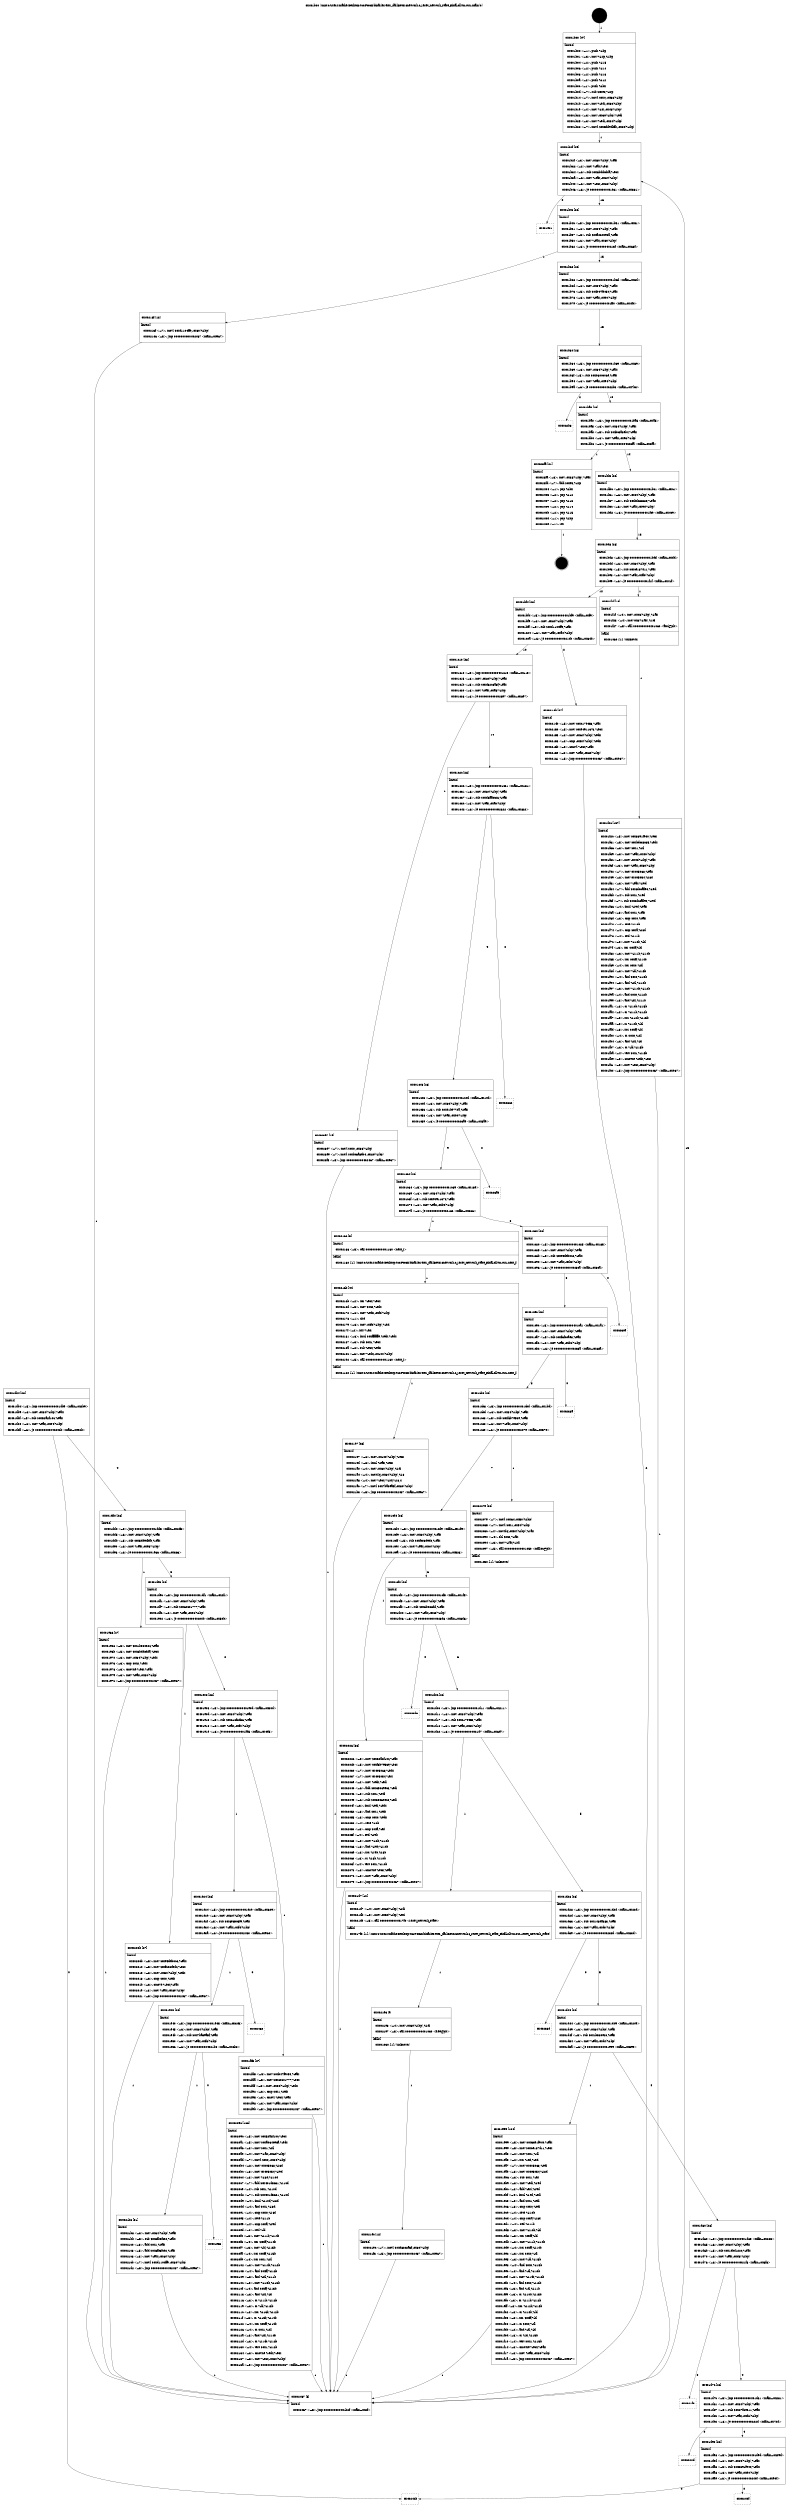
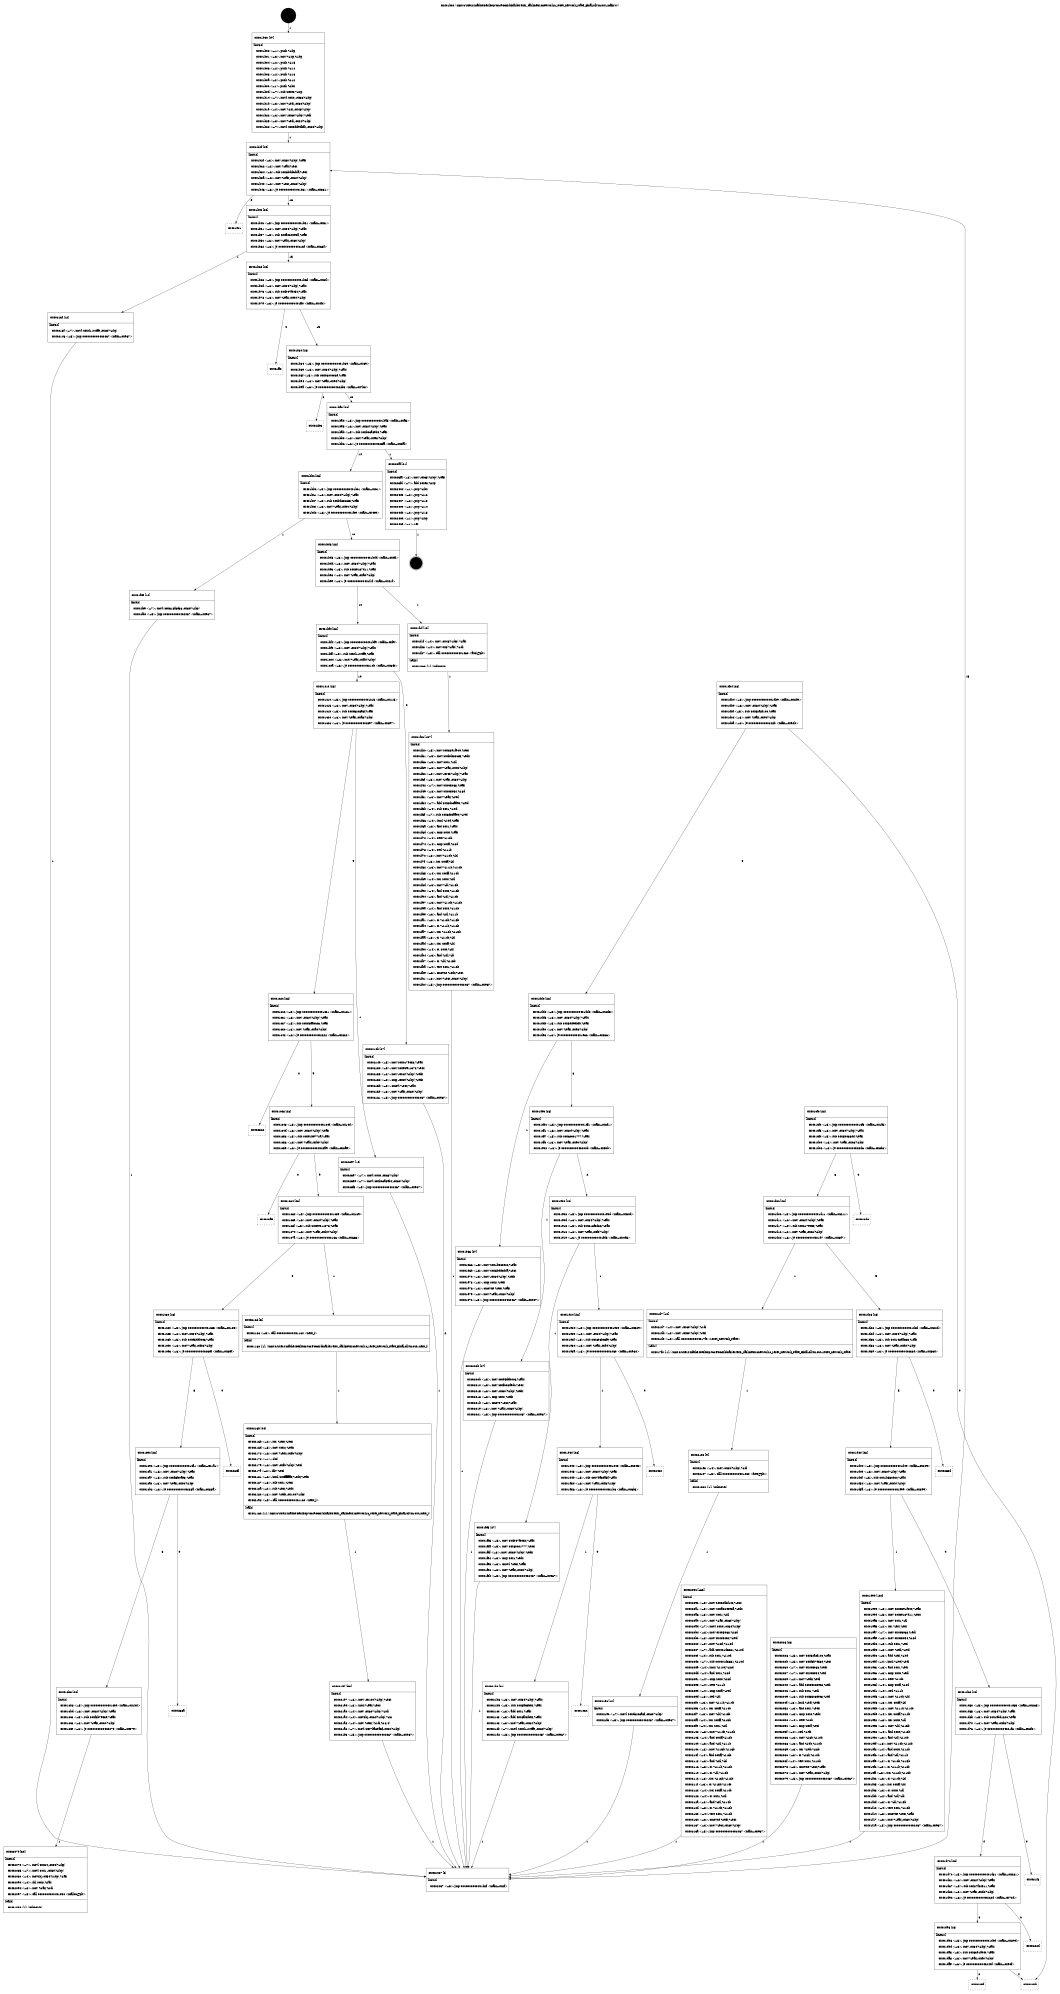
node "0x401ff0": added
node "0x401fc9 [12]": added
edge "0x401c10 [28]" -> "0x401c2c [28]": label " 14" -> " 9"
node "0x401cd4 [28]": removed
